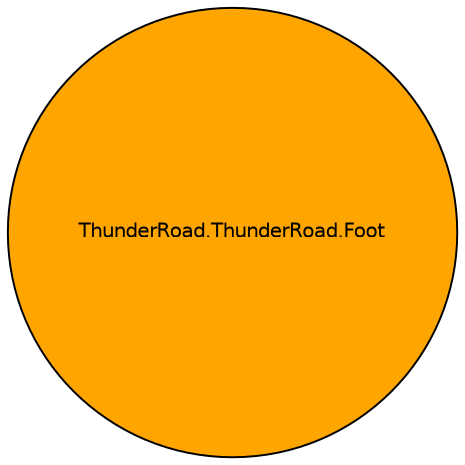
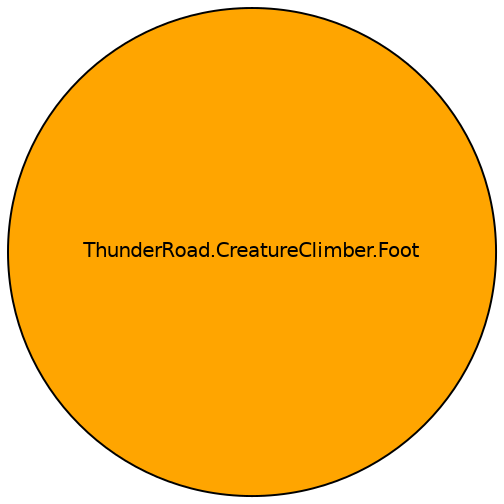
node "ThunderRoad.ThunderRoad.Foot": label "ThunderRoad.ThunderRoad.Foot" -> "ThunderRoad.CreatureClimber.Foot"
